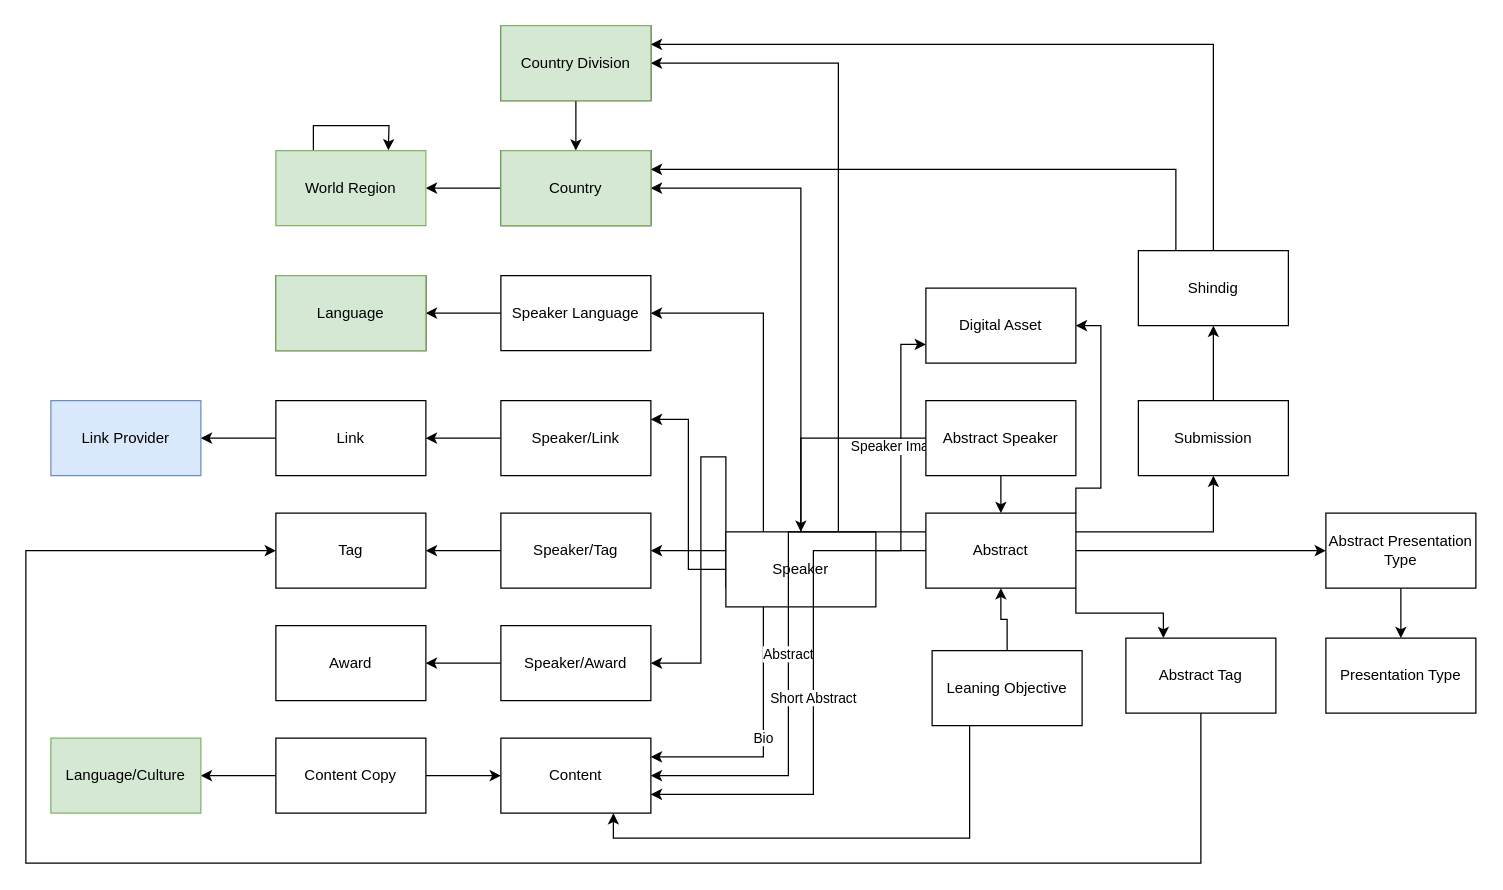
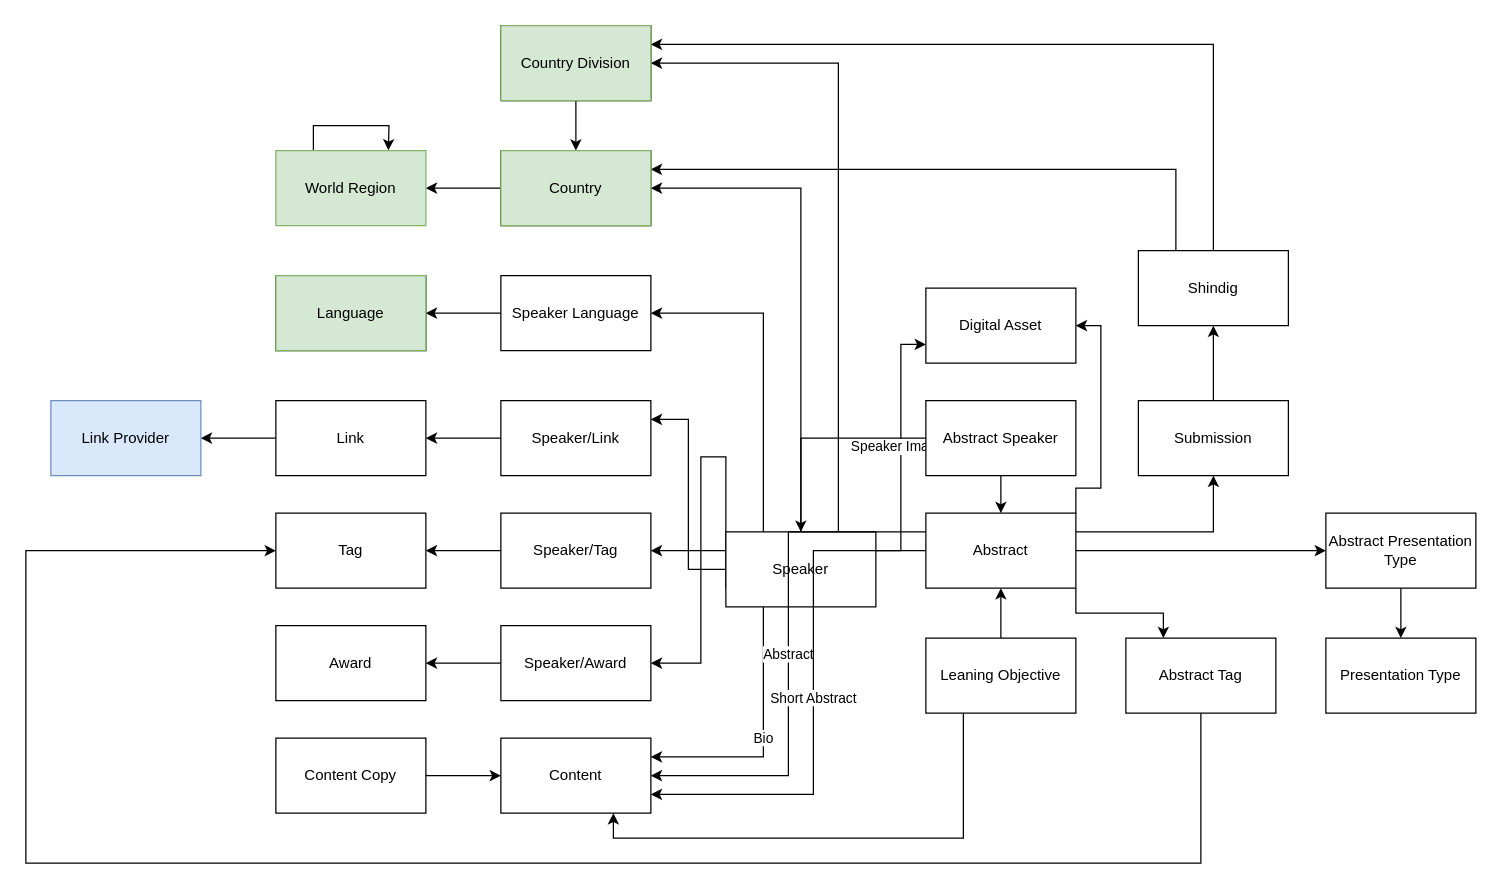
node "Leaning Objective": moved (1007, 688) -> (1001, 676)
node "Language/Culture": removed
edge "Content Copy" -> "Language/Culture": removed
